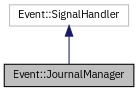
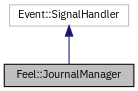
node "Event::JournalManager": label "Event::JournalManager" -> "Feel::JournalManager"
